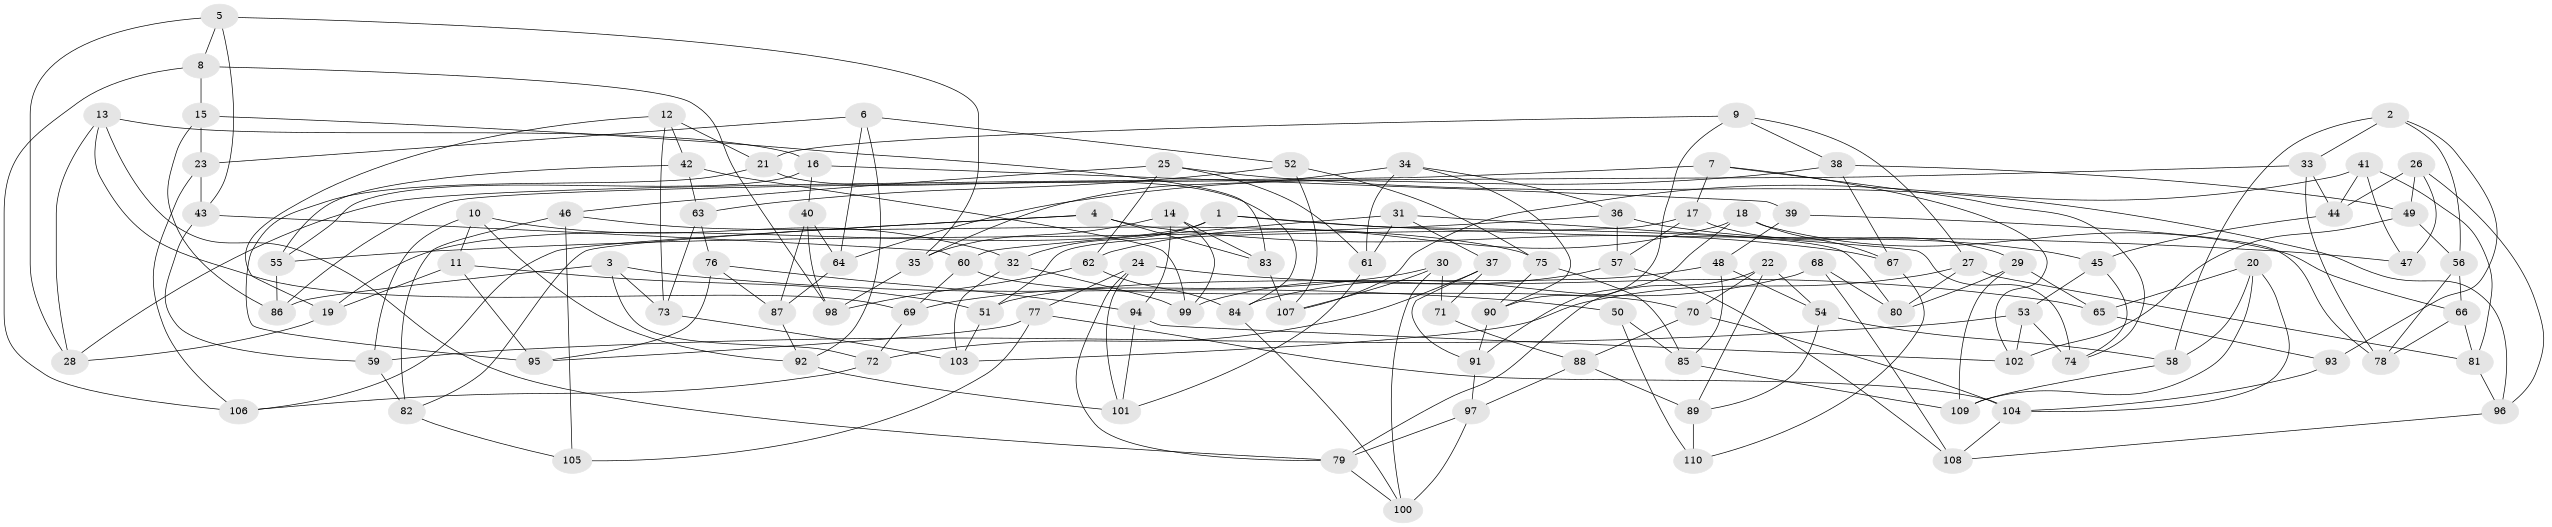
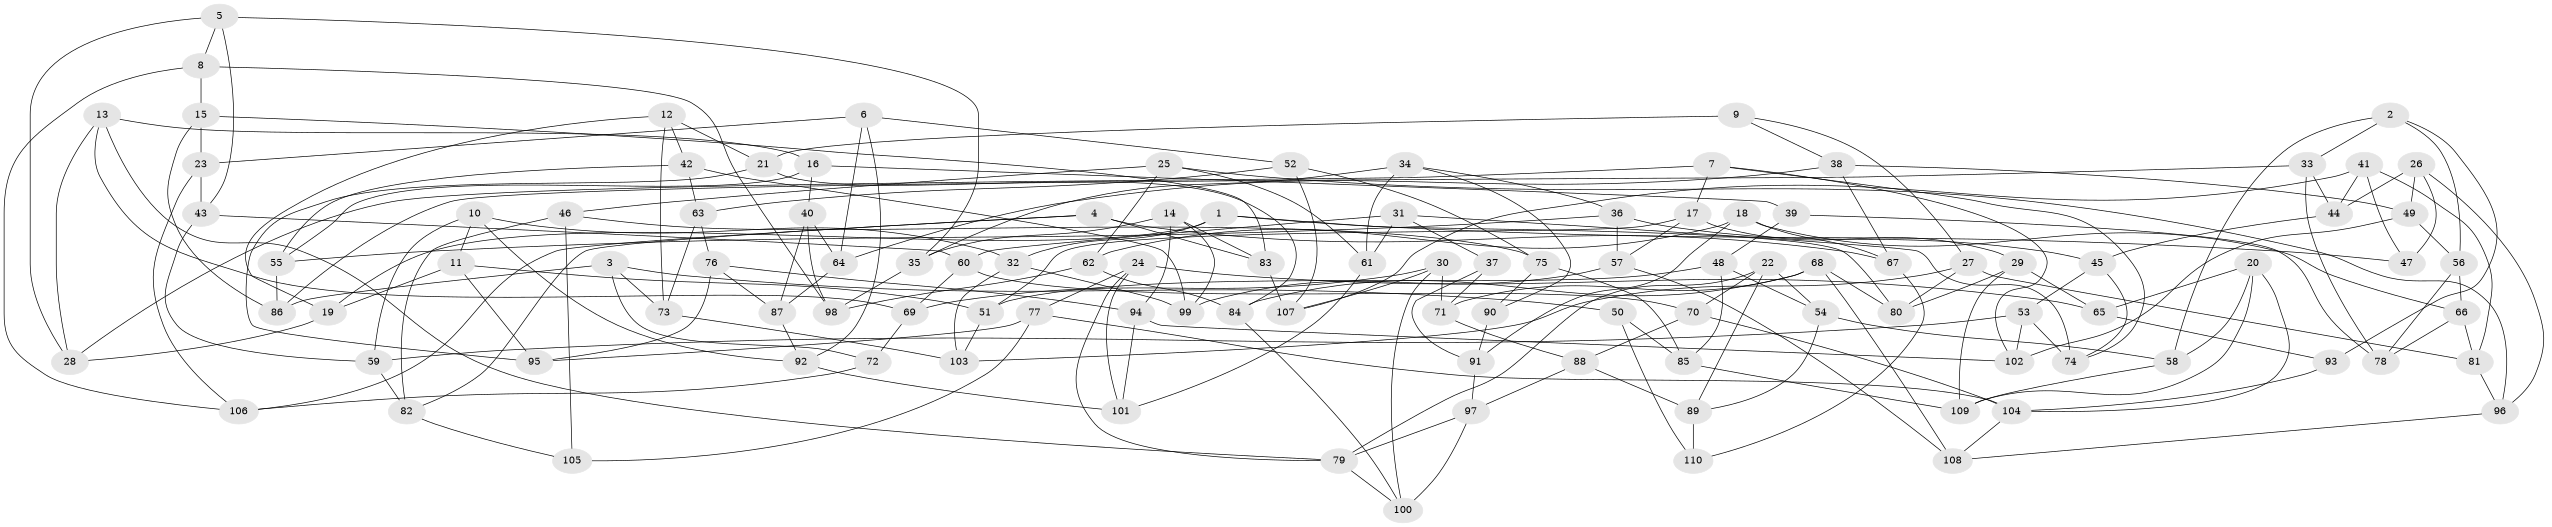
edge "9" -- "90": removed
edge "68" -- "71": added
edge "37" -- "72": removed
